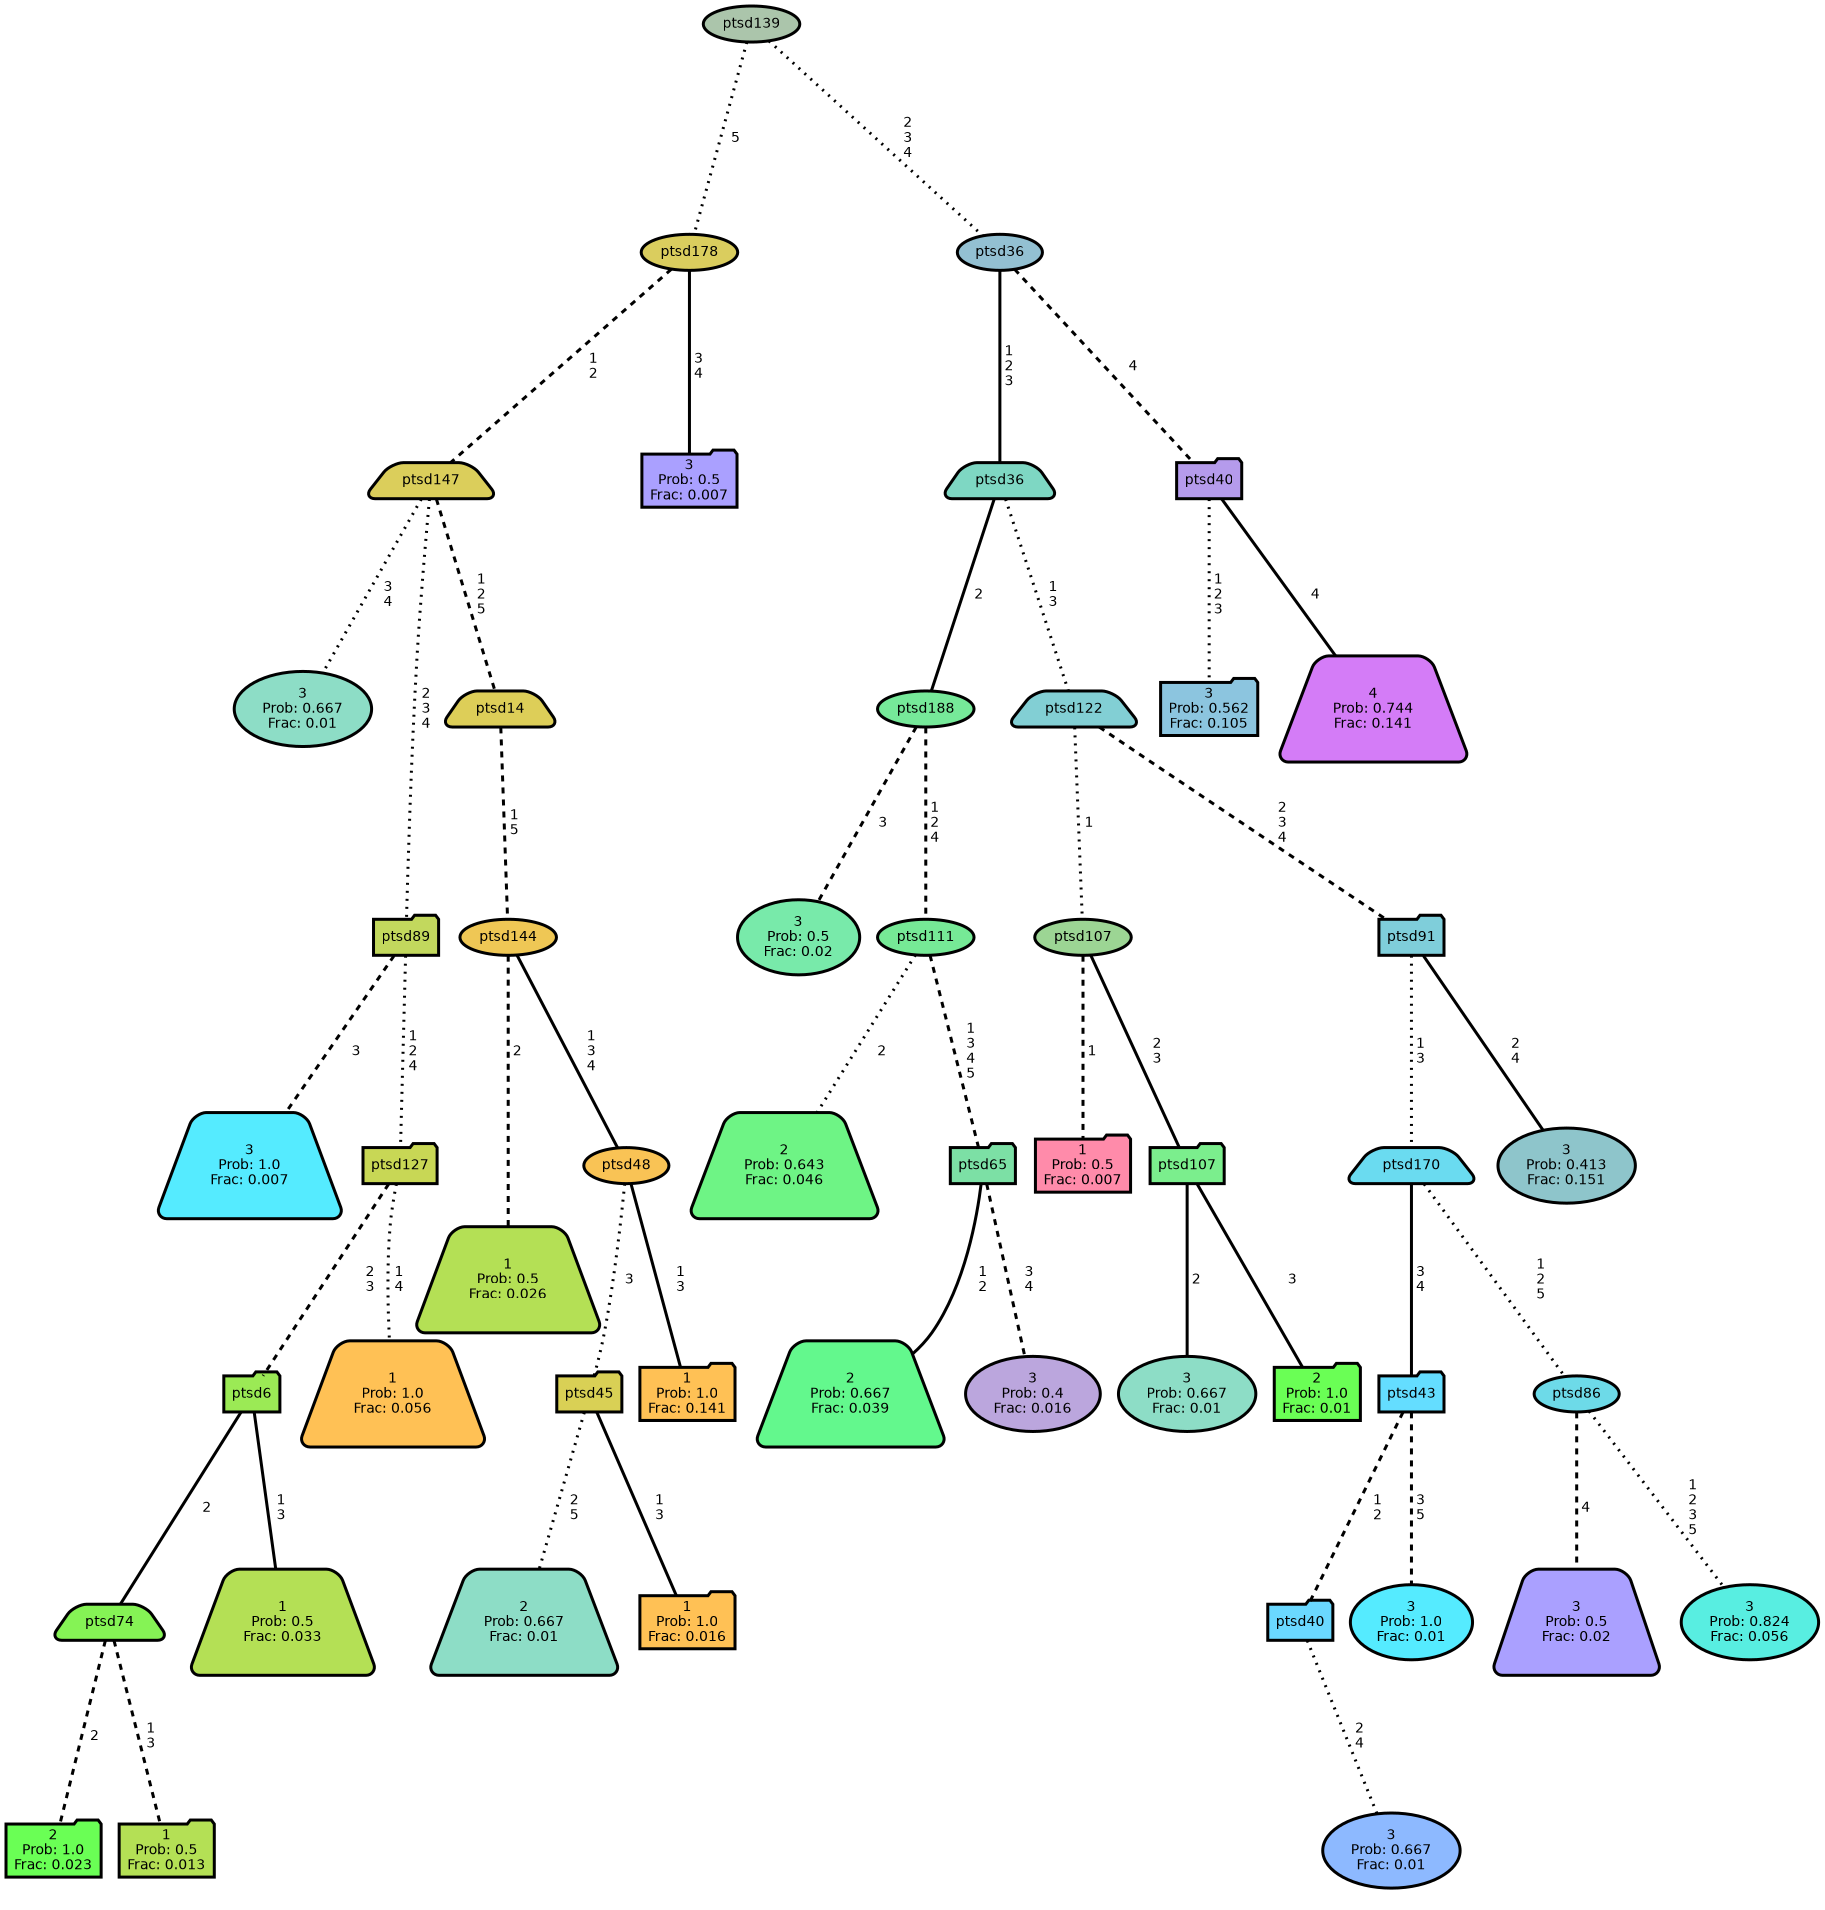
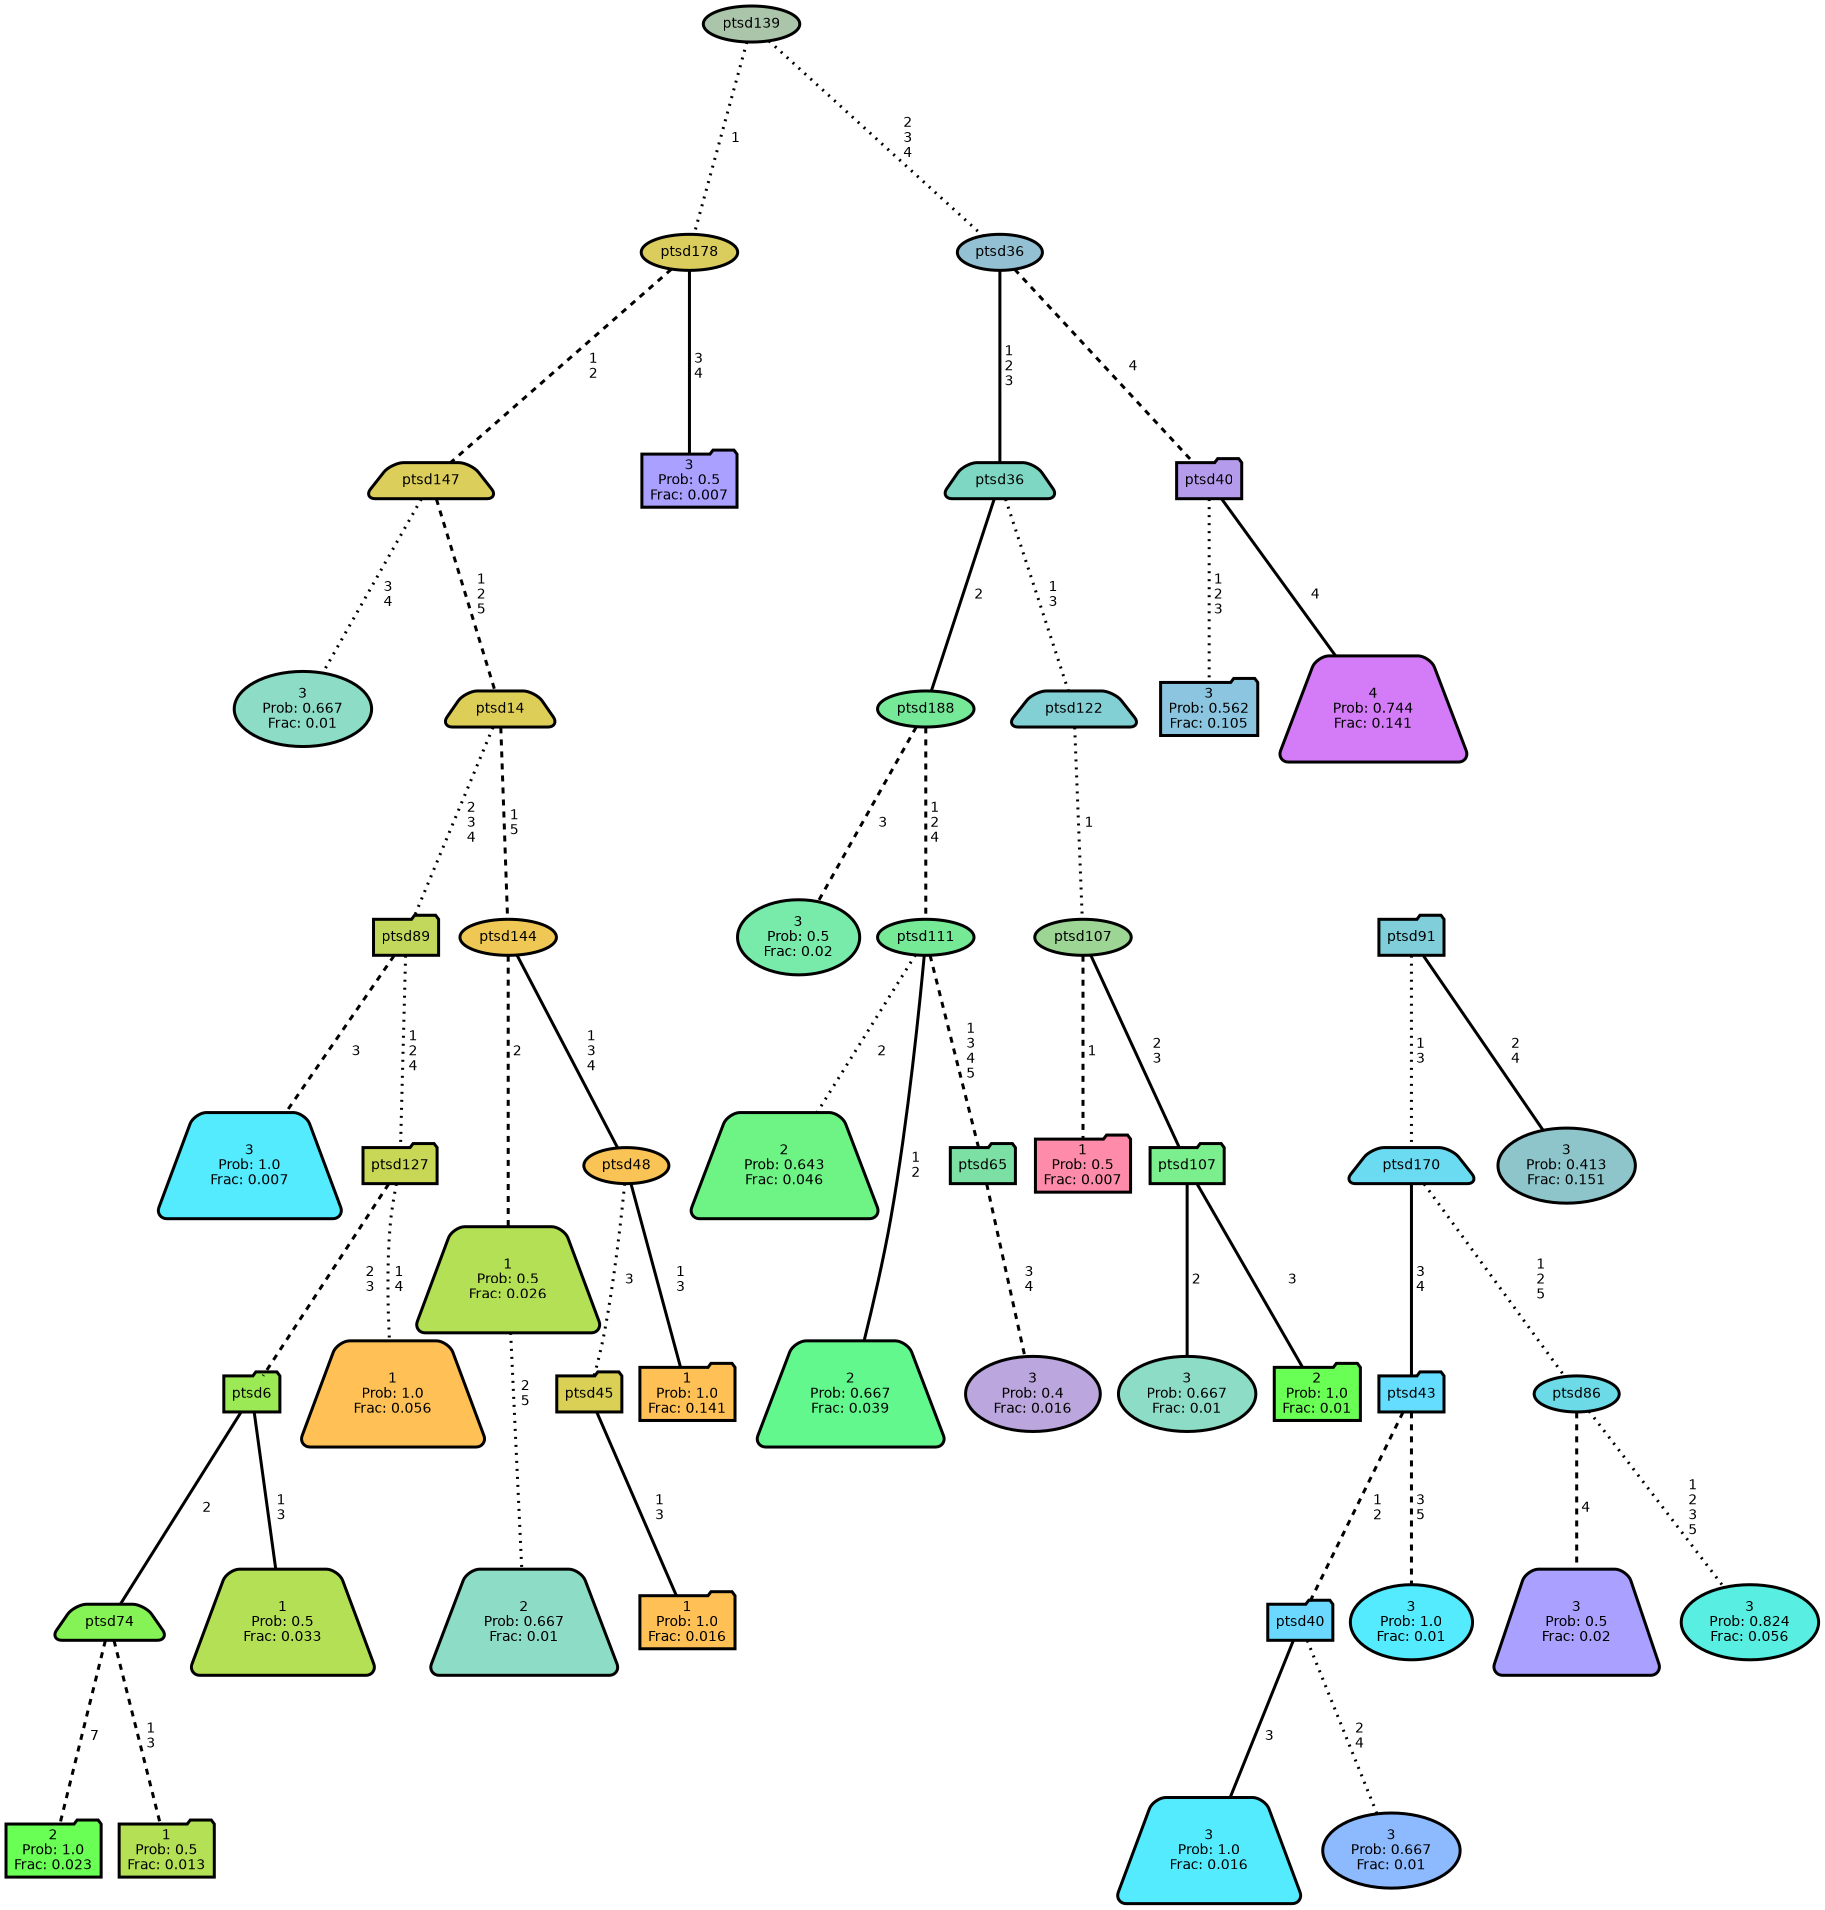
edge "ptsd139" -- "ptsd178": label " 5" -> " 1"
edge "ptsd147" -- "ptsd89": now "ptsd14" -- "ptsd89"
edge "ptsd122" -- "ptsd91": removed, label "2 3 4"
edge "ptsd65" -- "2 Prob: 0.667 Frac: 0.039": now "ptsd111" -- "2 Prob: 0.667 Frac: 0.039"
edge "ptsd45" -- "2 Prob: 0.667 Frac: 0.01": now "1 Prob: 0.5 Frac: 0.026" -- "2 Prob: 0.667 Frac: 0.01"
edge "ptsd74" -- "2 Prob: 1.0 Frac: 0.023": label " 2" -> " 7"
node "3 Prob: 1.0 Frac: 0.016": added
